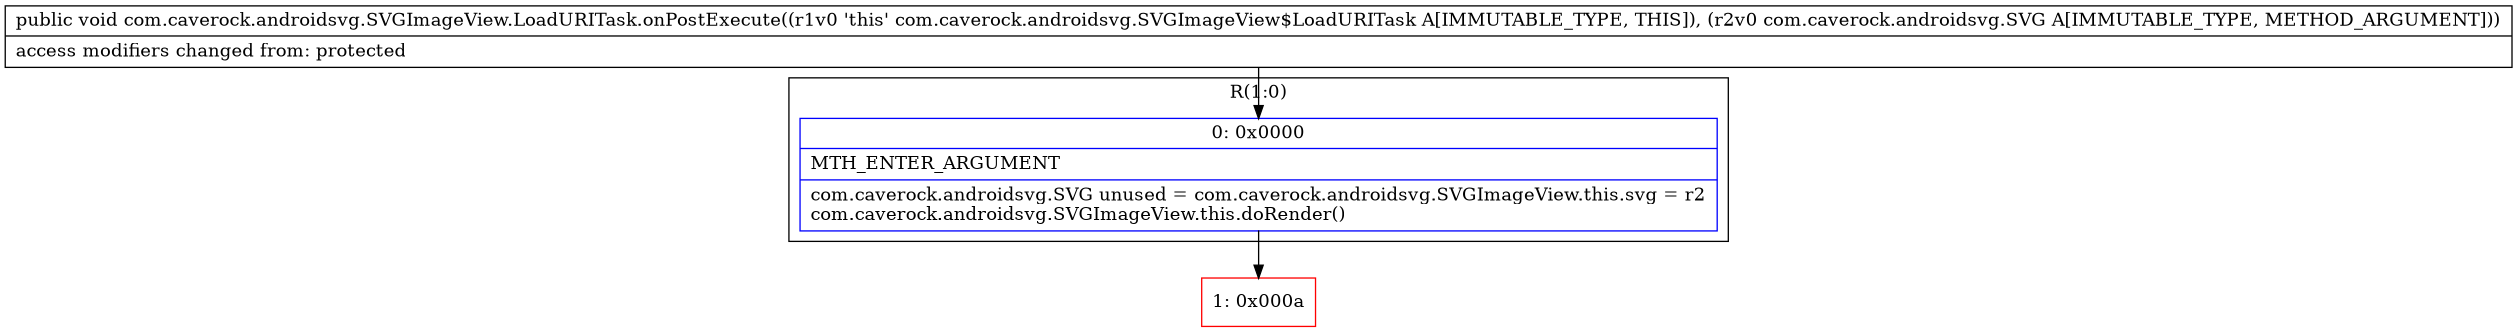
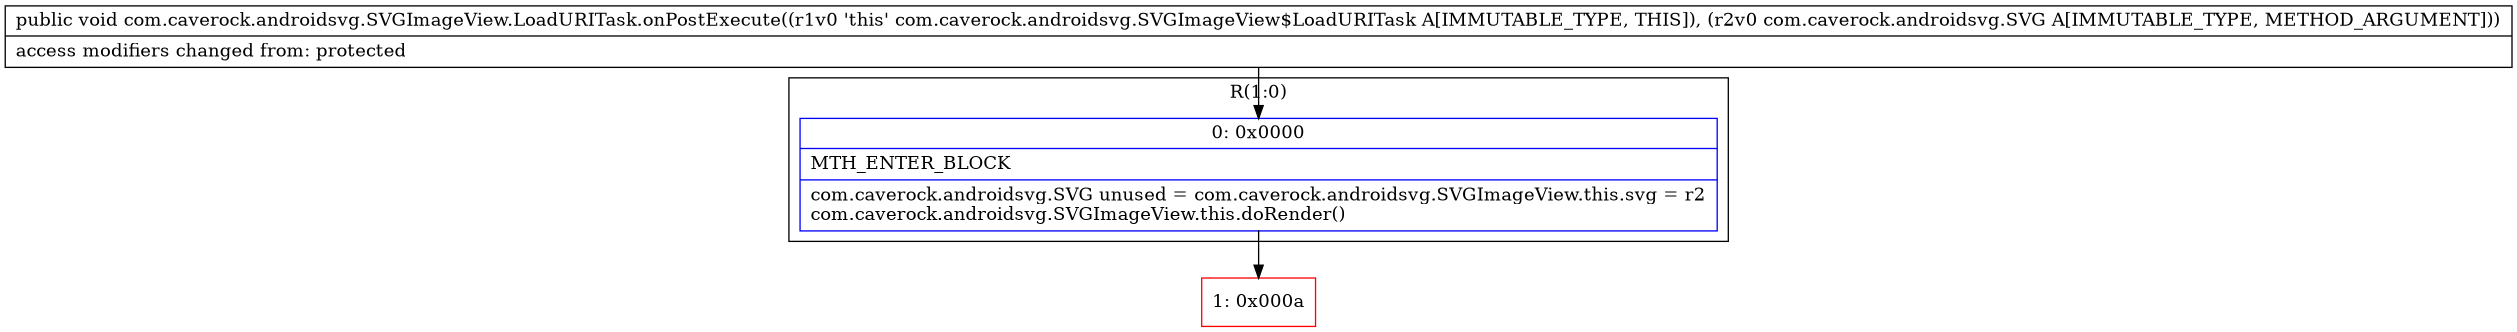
node "0: 0x0000": text "MTH_ENTER_ARGUMENT" -> "MTH_ENTER_BLOCK"
